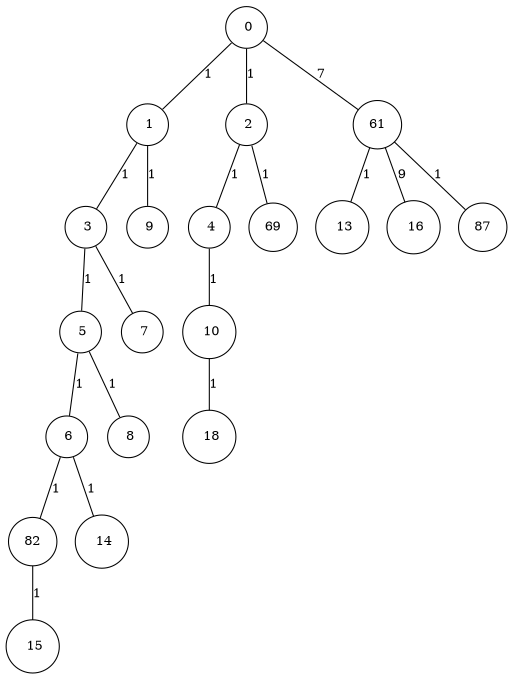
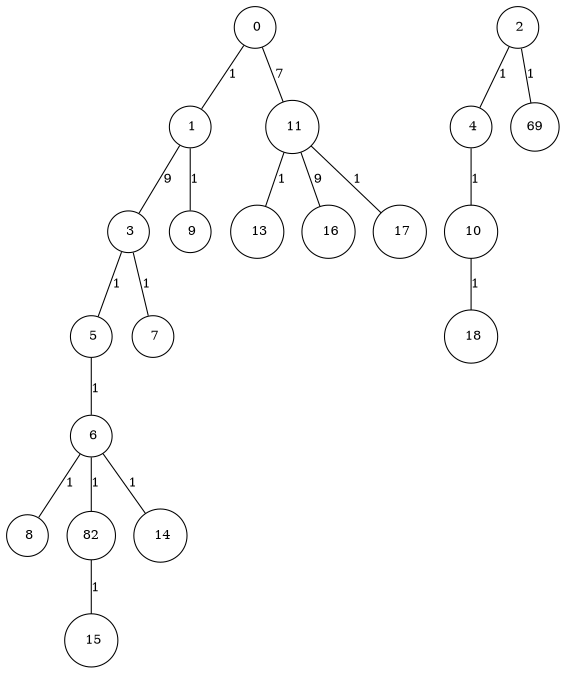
edge "0" -- "2": removed, label "1"
node "61": label "61" -> "11"
edge "1" -- "3": label "1" -> "9"
node "87": label "87" -> "17"
edge "5" -- "8": now "6" -- "8"
